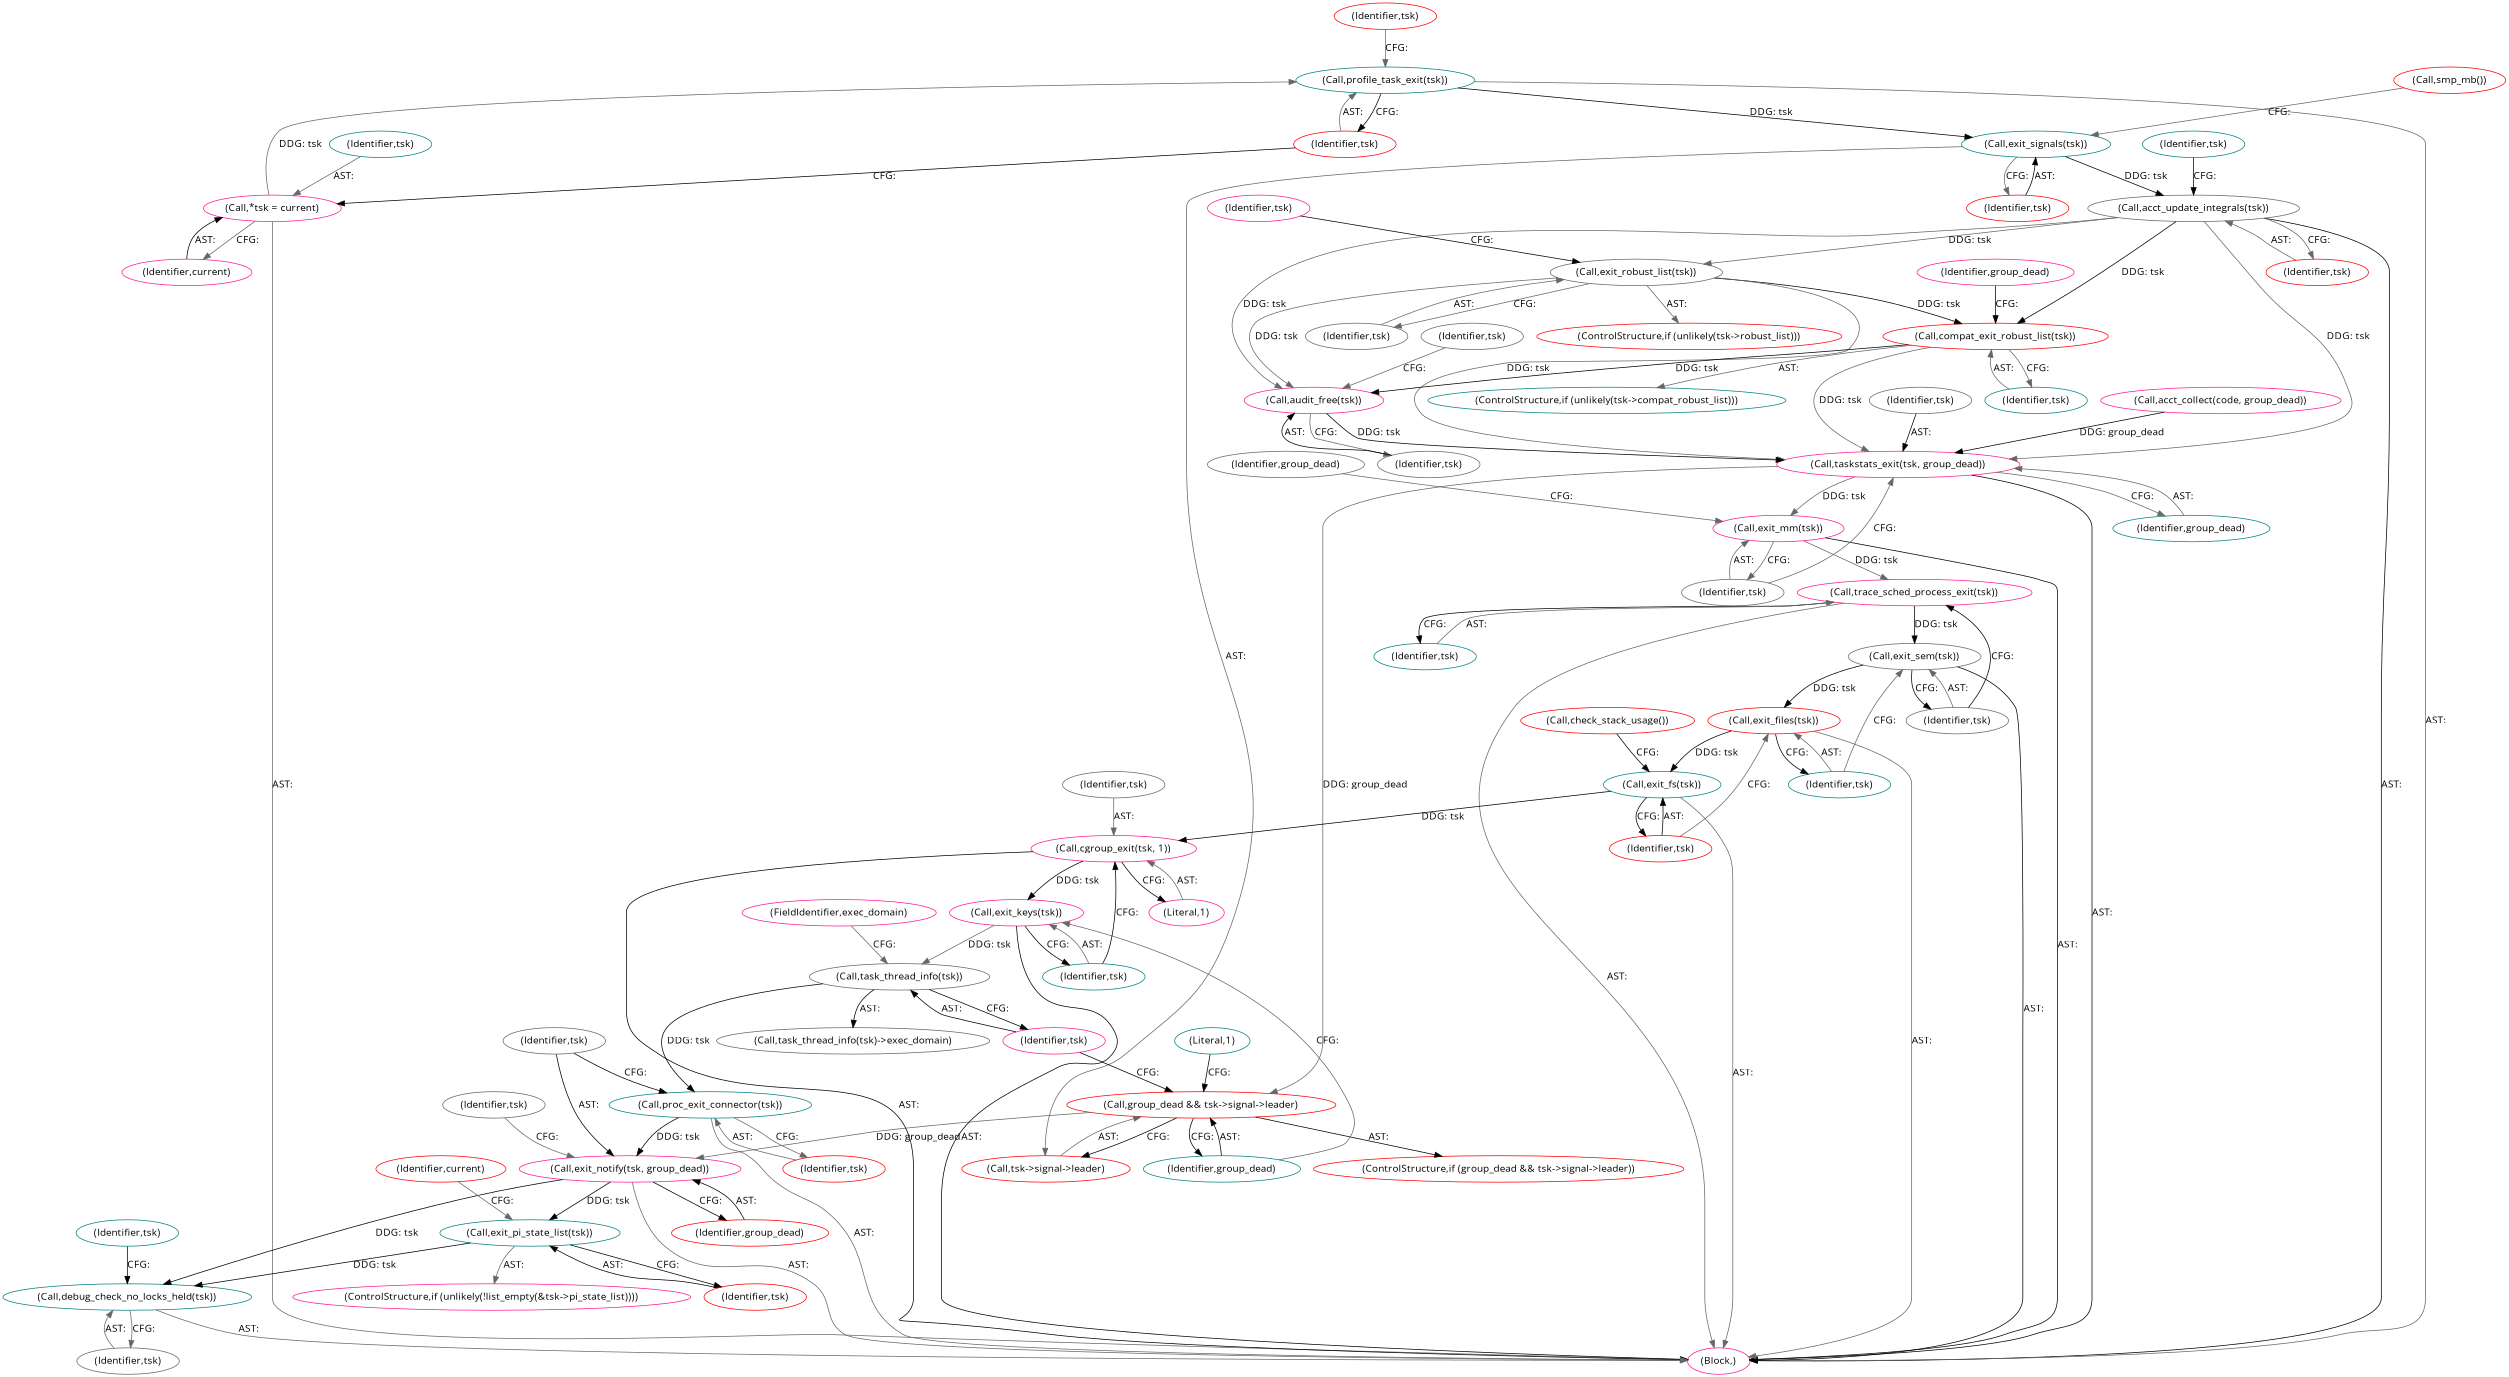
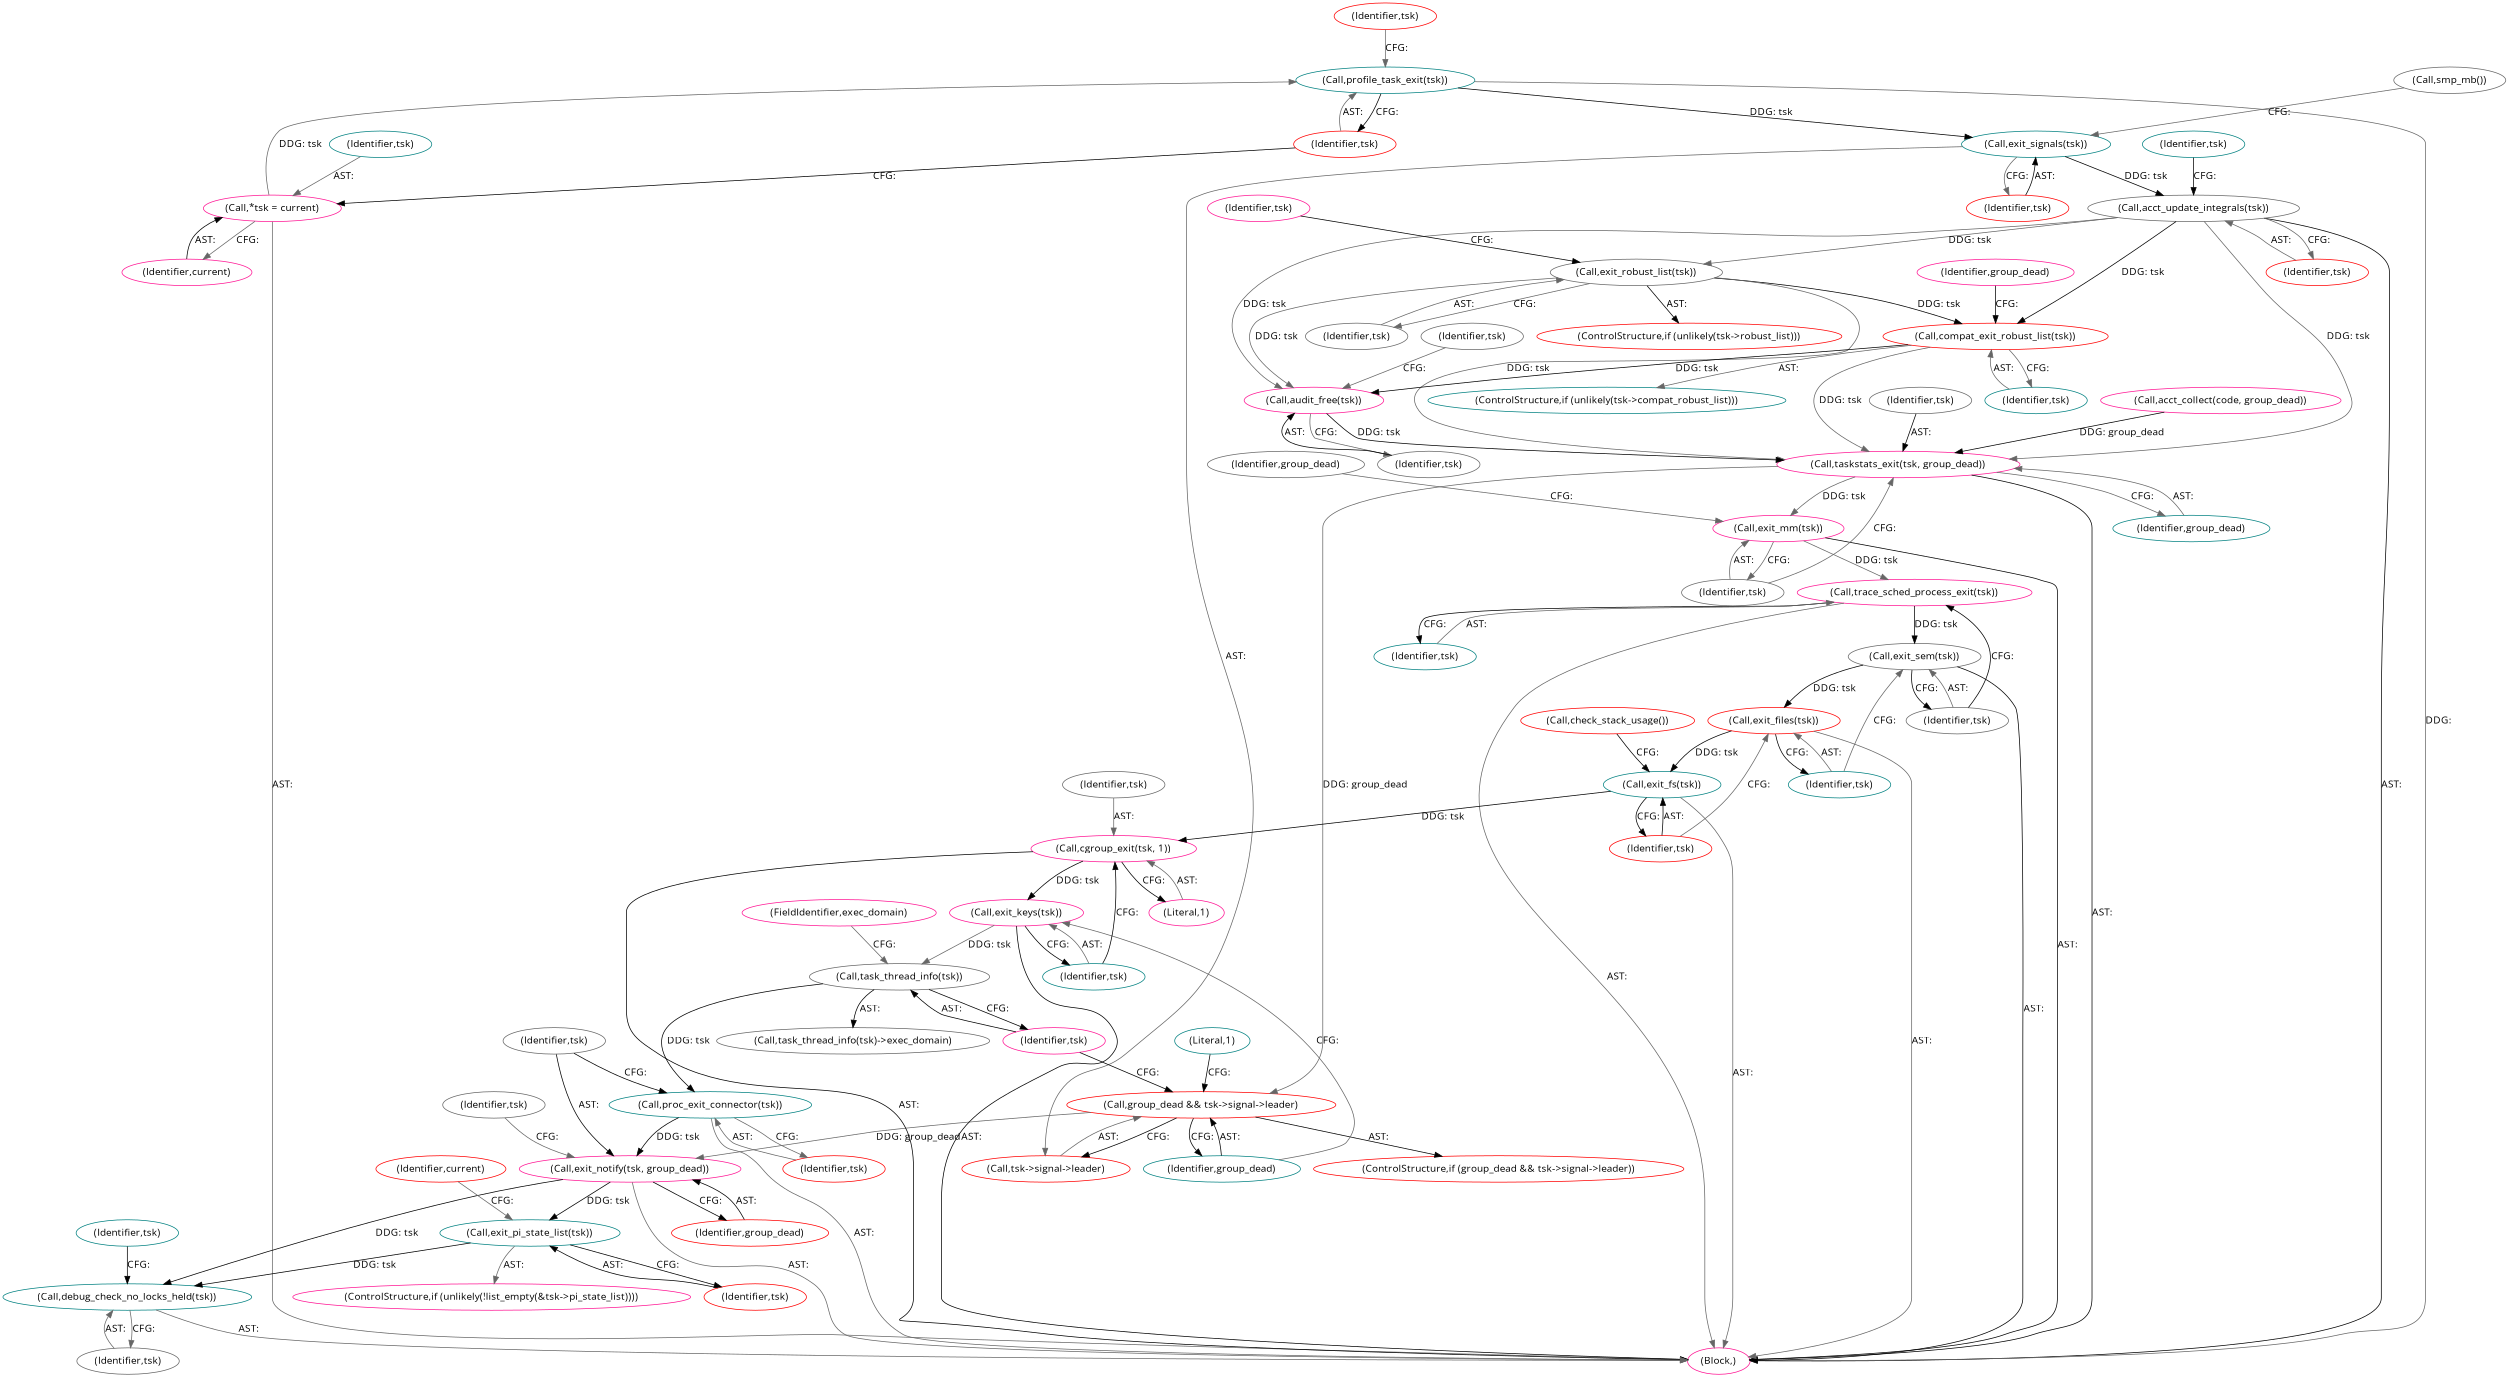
node "(Call,smp_mb())": color red -> gray40
edge "(Call,exit_robust_list(tsk))" -> "(ControlStructure,if (unlikely(tsk->robust_list)))": color gray40 -> black
edge "(Call,profile_task_exit(tsk))" -> "(Block,)": label "AST: " -> "DDG: "
